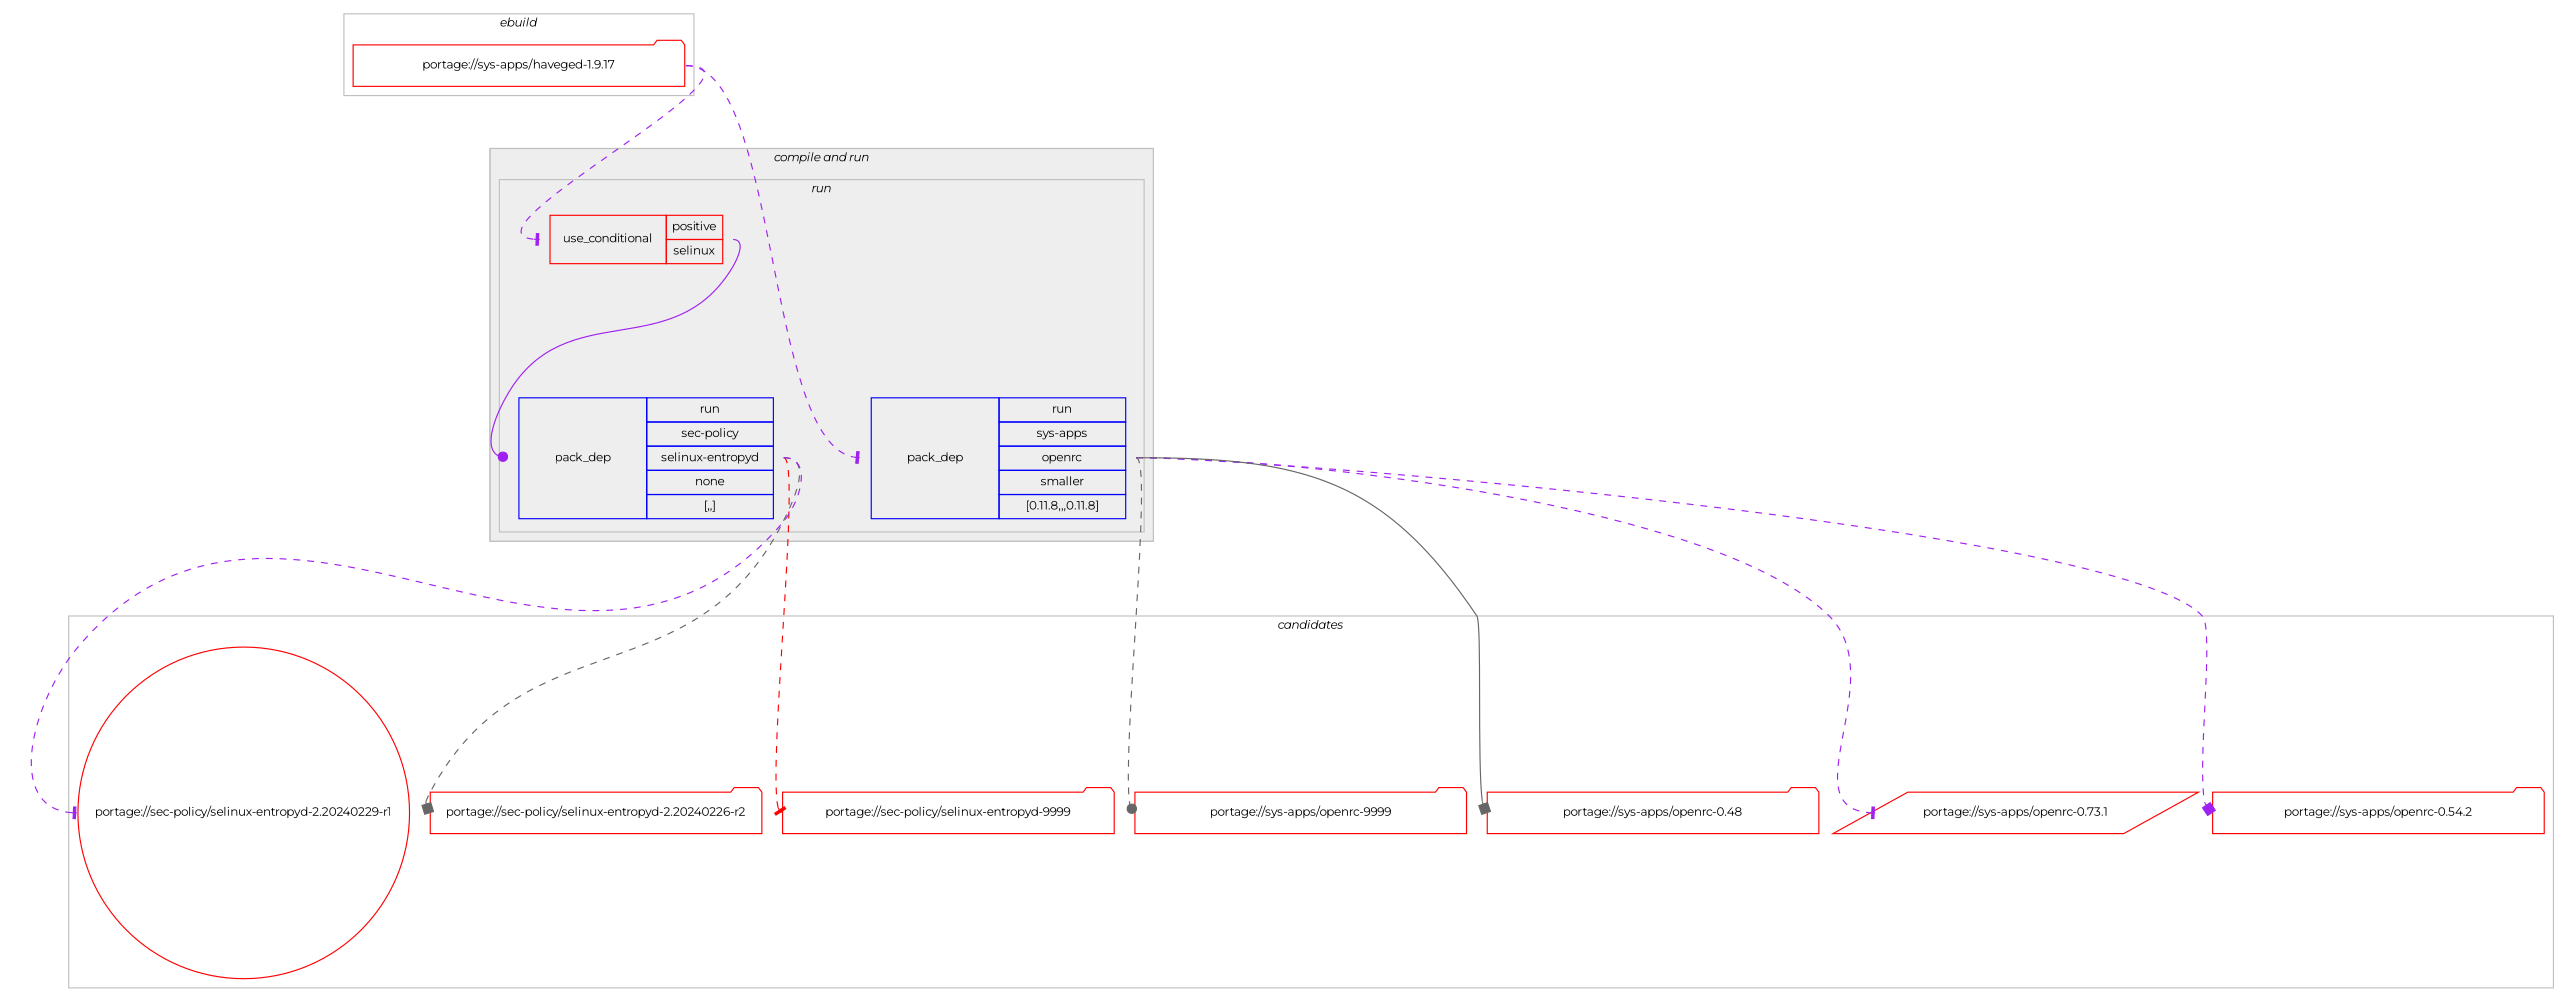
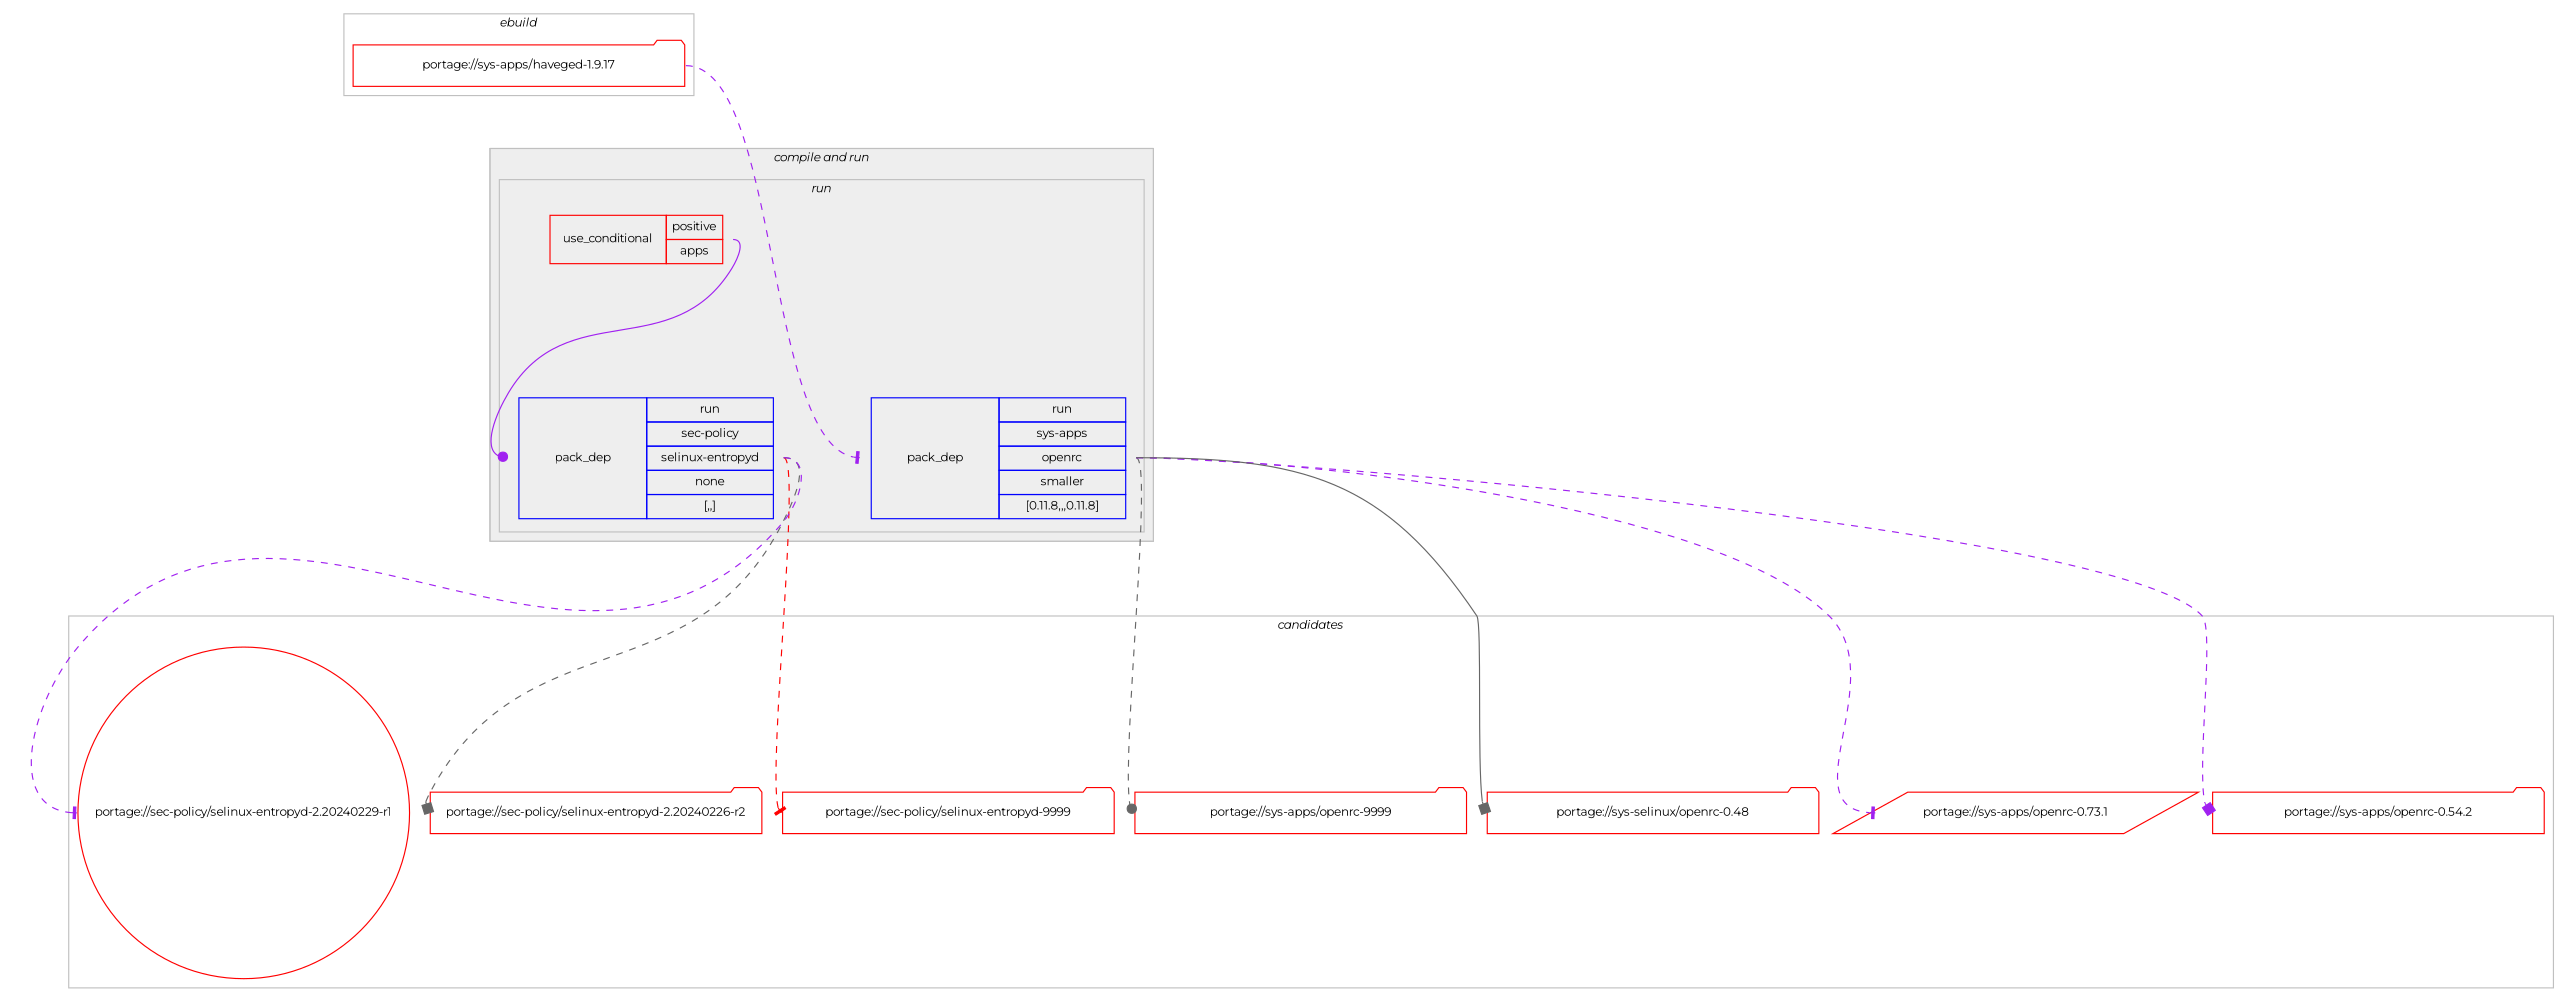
edge "portage://sys-apps/haveged-1.9.17" -> "use_conditional": removed
node "use_conditional": text "selinux" -> "apps"
node "portage://sys-apps/openrc-0.48": label "portage://sys-apps/openrc-0.48" -> "portage://sys-selinux/openrc-0.48"
